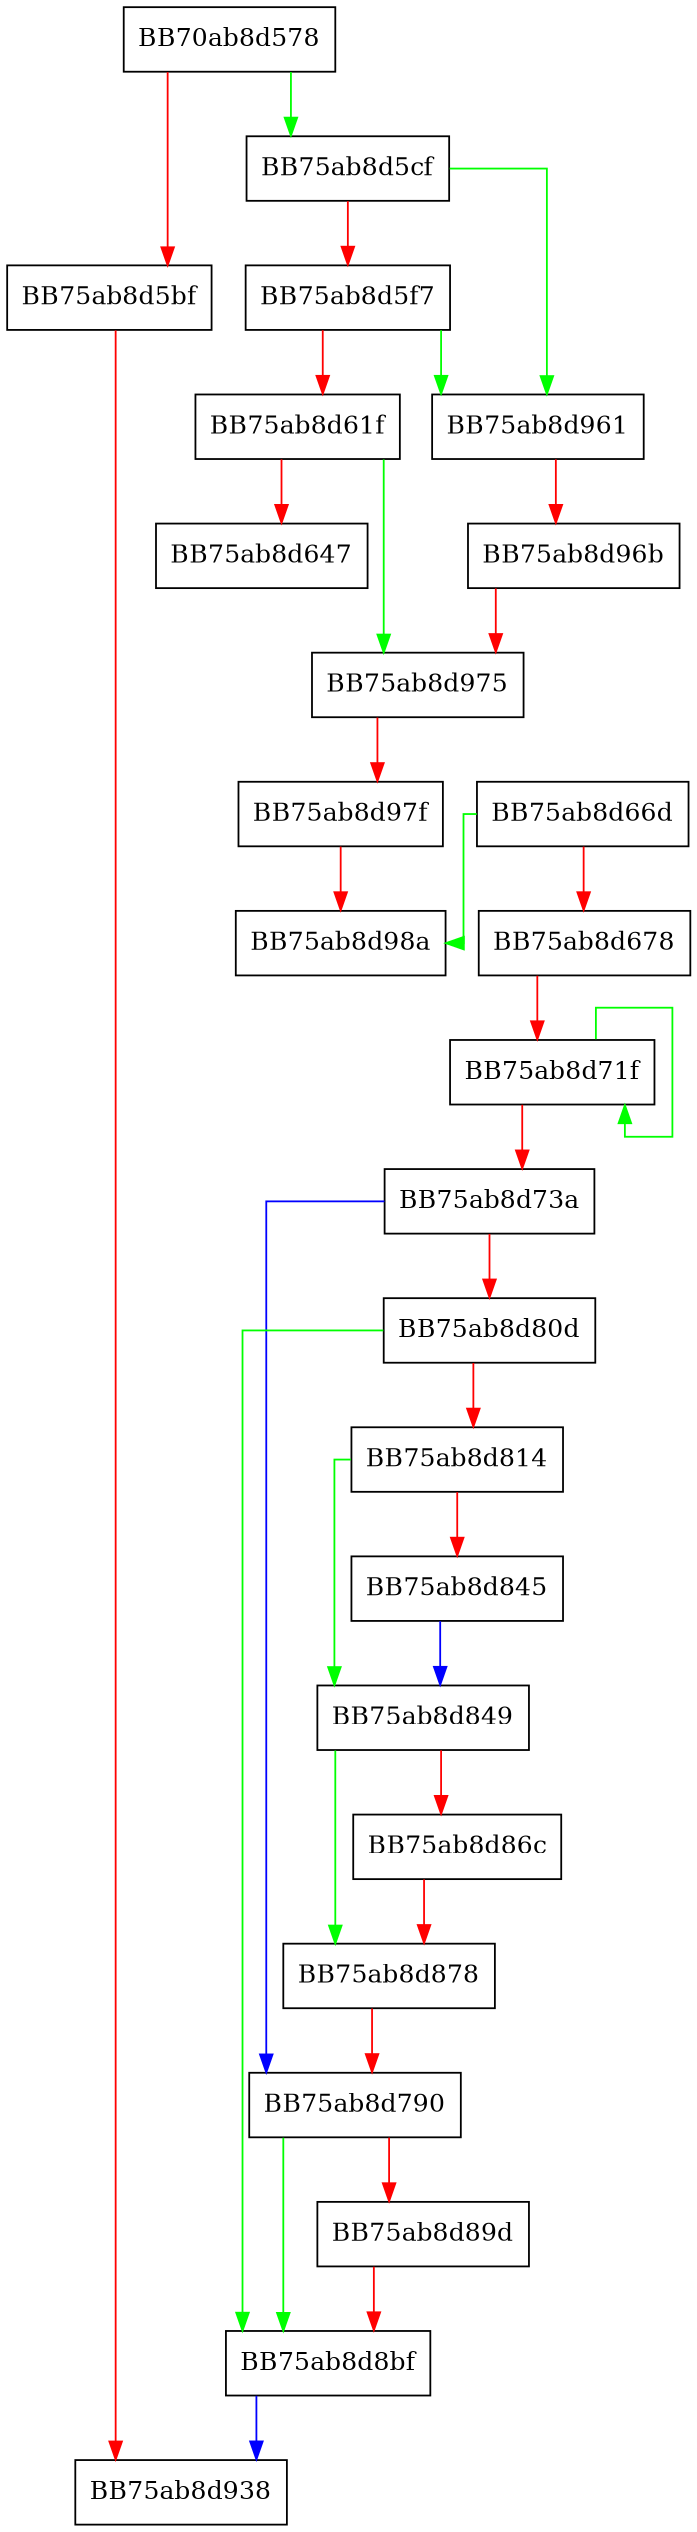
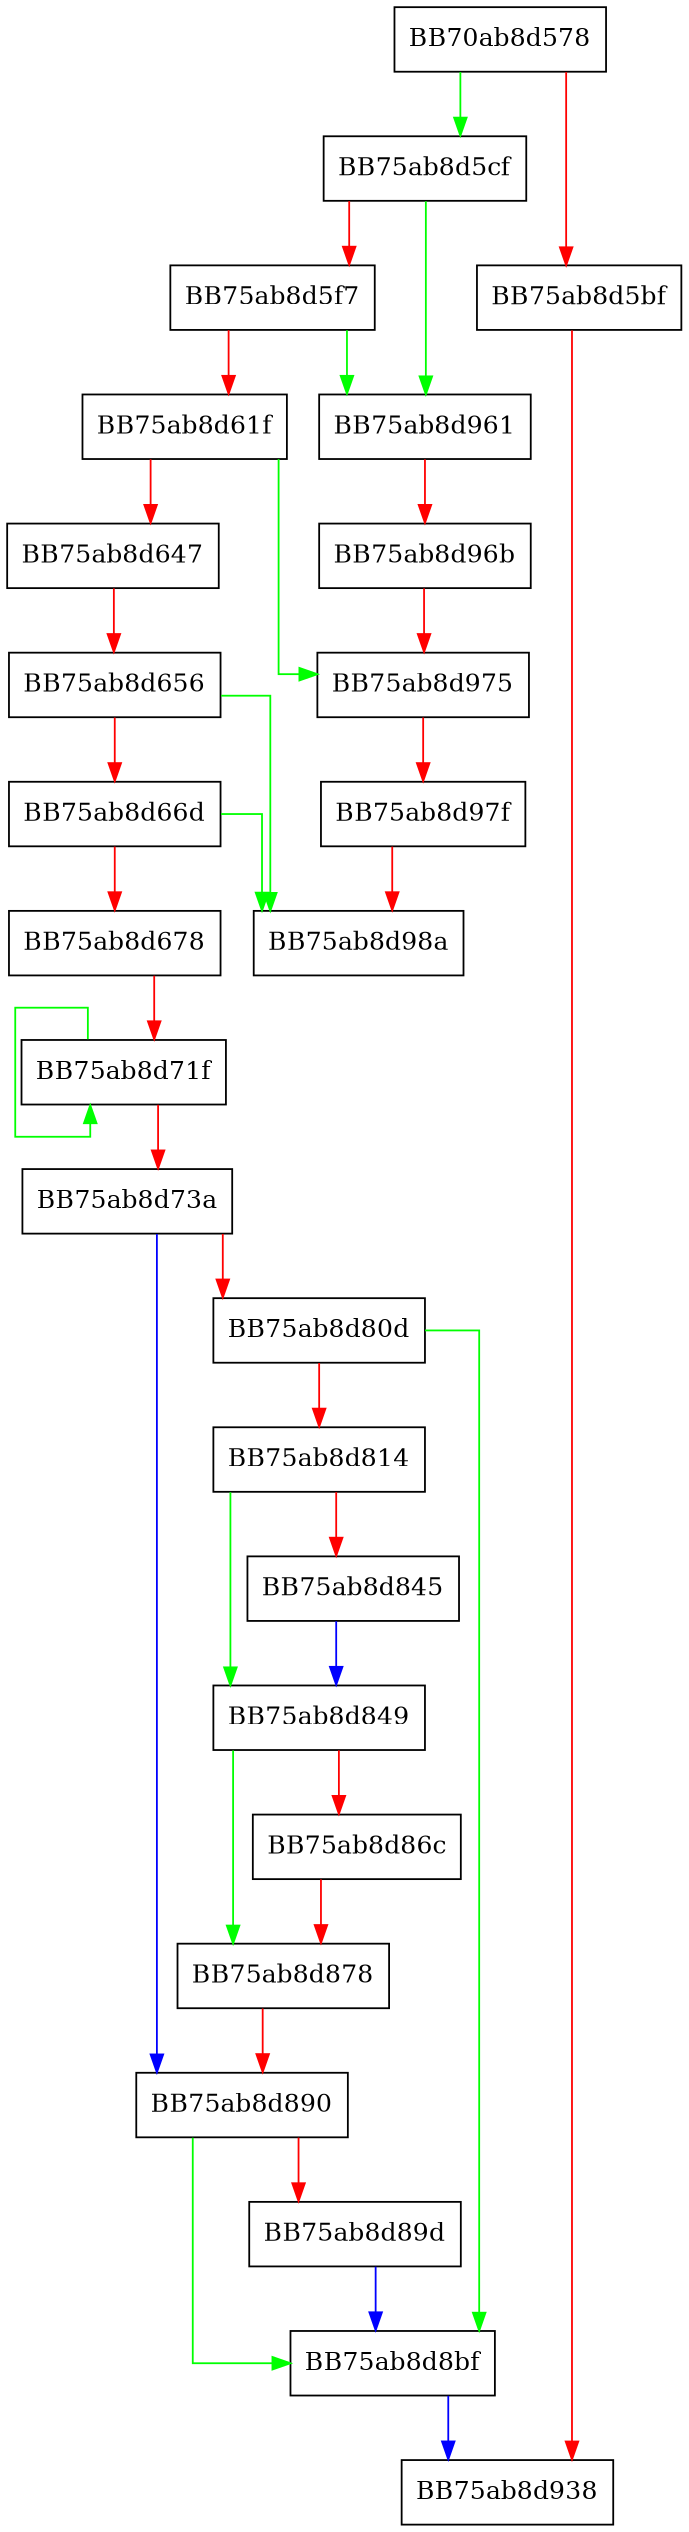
node "BB75ab8d656": added
node "BB75ab8d790": label "BB75ab8d790" -> "BB75ab8d890"
edge "BB75ab8d89d" -> "BB75ab8d8bf": color red -> blue
